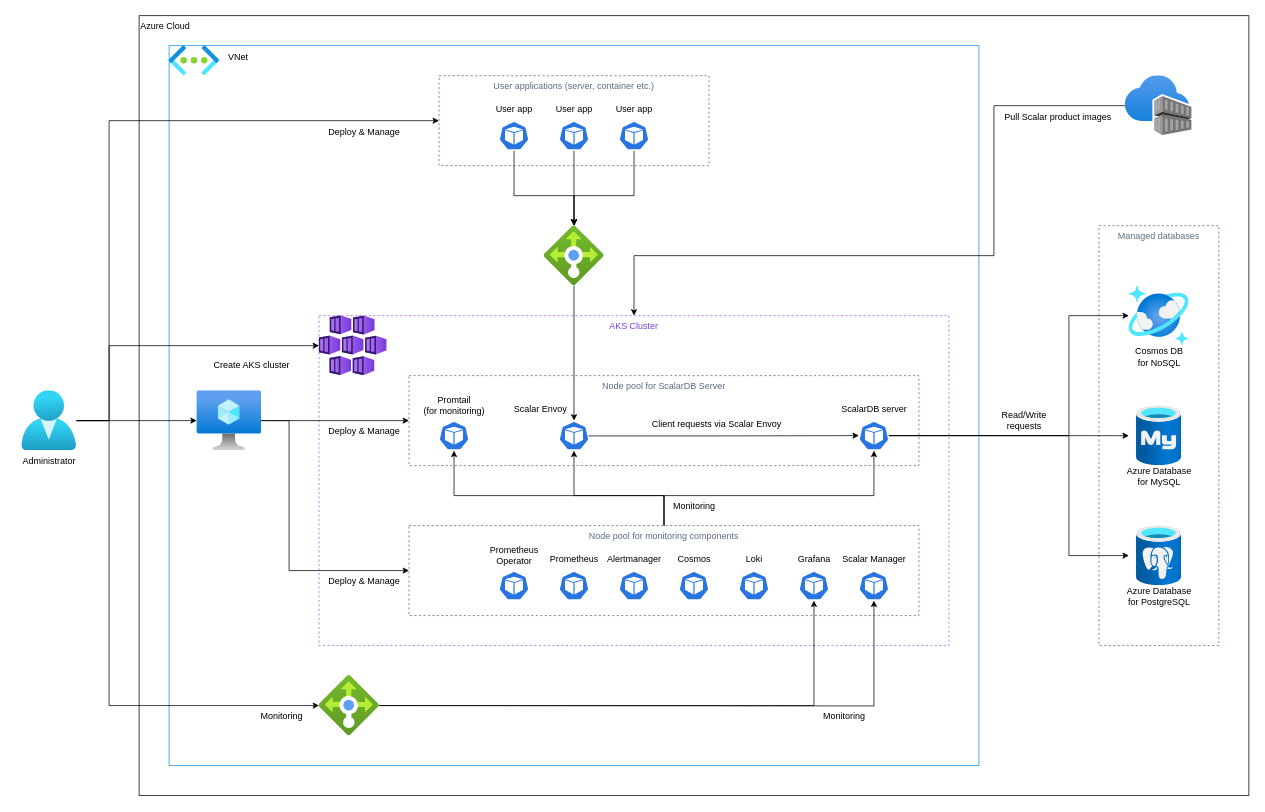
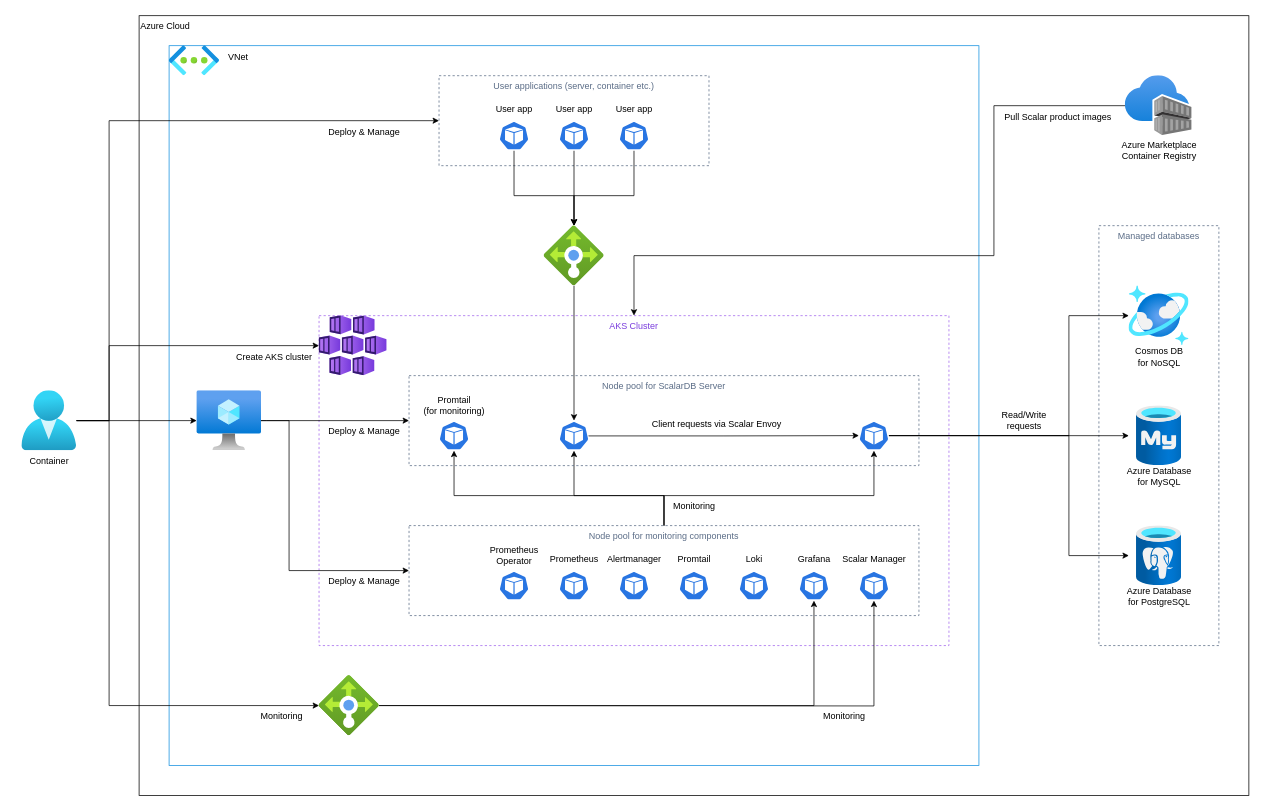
node "Azure Marketplace Container Registry": added
node "Create AKS cluster": moved (252, 365) -> (274, 357)
node "Scalar Envoy": removed
node "ScalarDB server": removed
node "Administrator": label "Administrator" -> "Container"
node "Cosmos": label "Cosmos" -> "Promtail"
